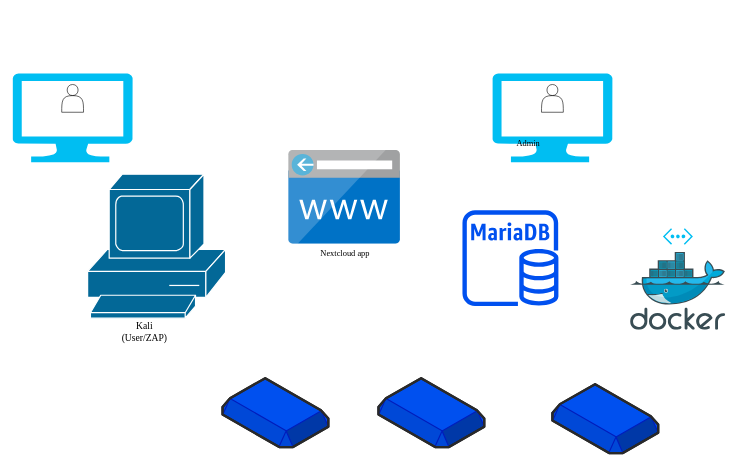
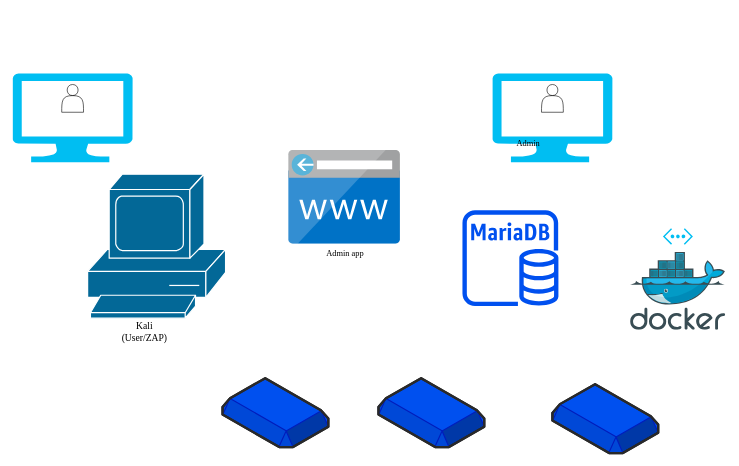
node "Nextcloud app": label "Nextcloud app" -> "Admin app"
